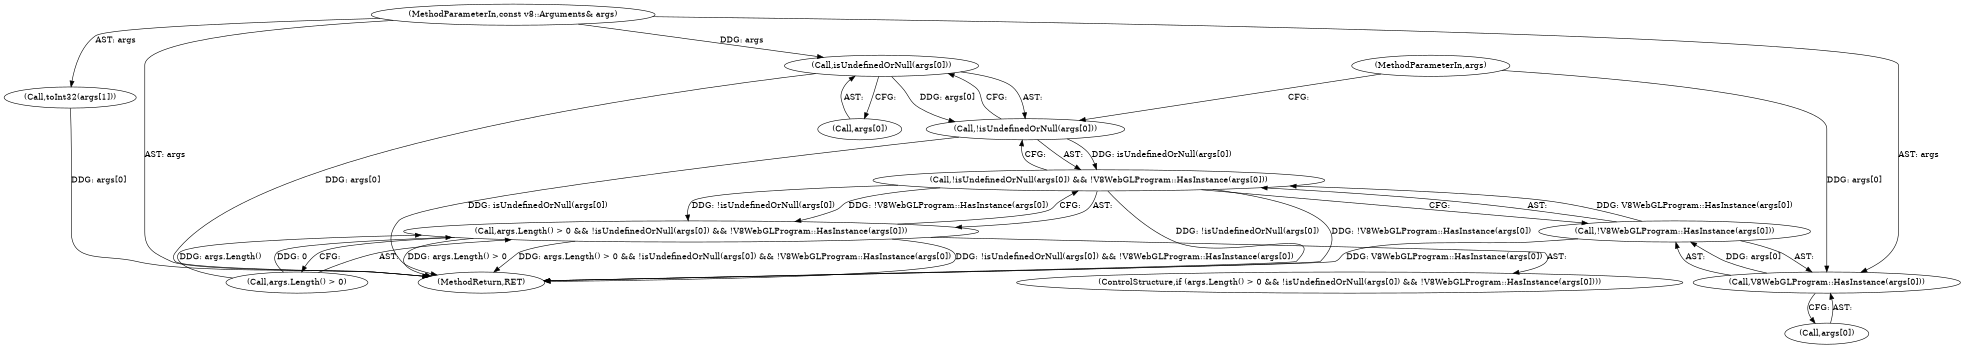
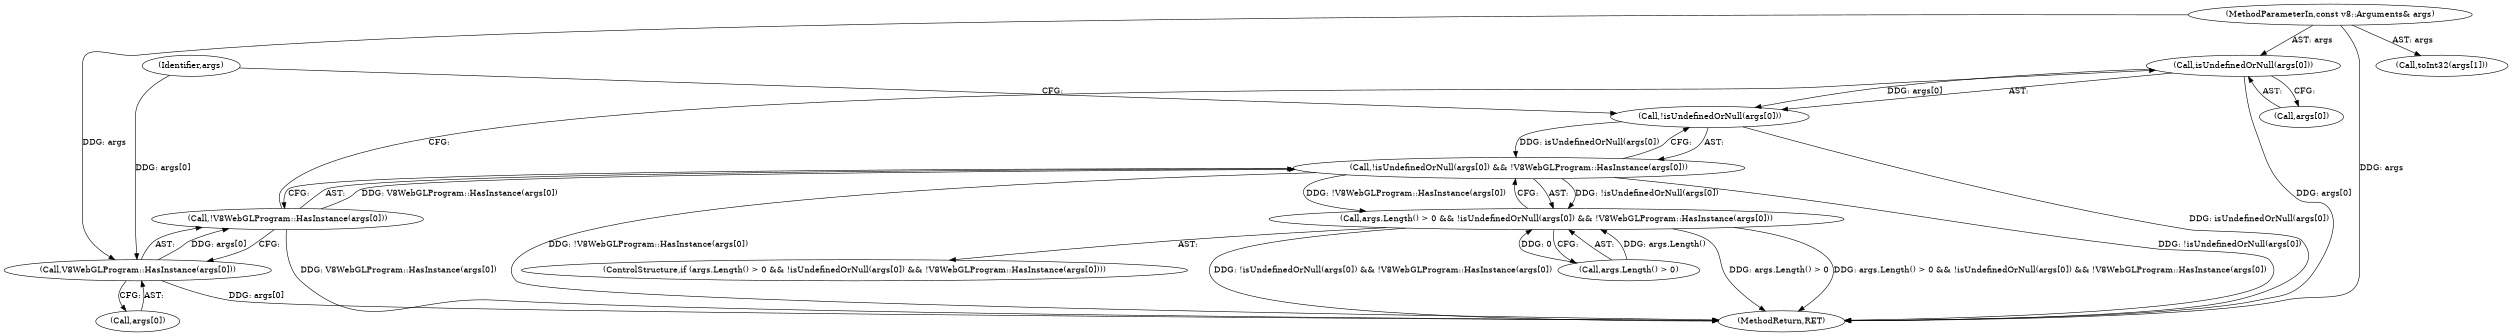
edge "(MethodParameterIn,const v8::Arguments& args)" -> "(Call,isUndefinedOrNull(args[0]))": label "DDG: args" -> "AST: args"
node "(MethodParameterIn,args)": label "(MethodParameterIn,args)" -> "(Identifier,args)"
edge "(Call,!isUndefinedOrNull(args[0]))" -> "(Call,isUndefinedOrNull(args[0]))": now "(Call,!V8WebGLProgram::HasInstance(args[0]))" -> "(Call,isUndefinedOrNull(args[0]))"
edge "(MethodParameterIn,const v8::Arguments& args)" -> "(MethodReturn,RET)": label "AST: args" -> "DDG: args"
edge "(MethodParameterIn,const v8::Arguments& args)" -> "(Call,V8WebGLProgram::HasInstance(args[0]))": label "AST: args" -> "DDG: args"
edge "(Call,!V8WebGLProgram::HasInstance(args[0]))" -> "(Call,V8WebGLProgram::HasInstance(args[0]))": label "AST: " -> "CFG: "
edge "(Call,toInt32(args[1]))" -> "(MethodReturn,RET)": now "(Call,V8WebGLProgram::HasInstance(args[0]))" -> "(MethodReturn,RET)"
